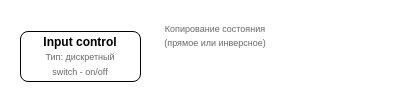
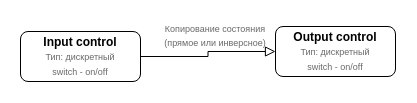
node "Output control Тип: дискретный switch - on/off": added
edge "Input control Тип: дискретный switch - on/off" -> "Output control Тип: дискретный switch - on/off": added
